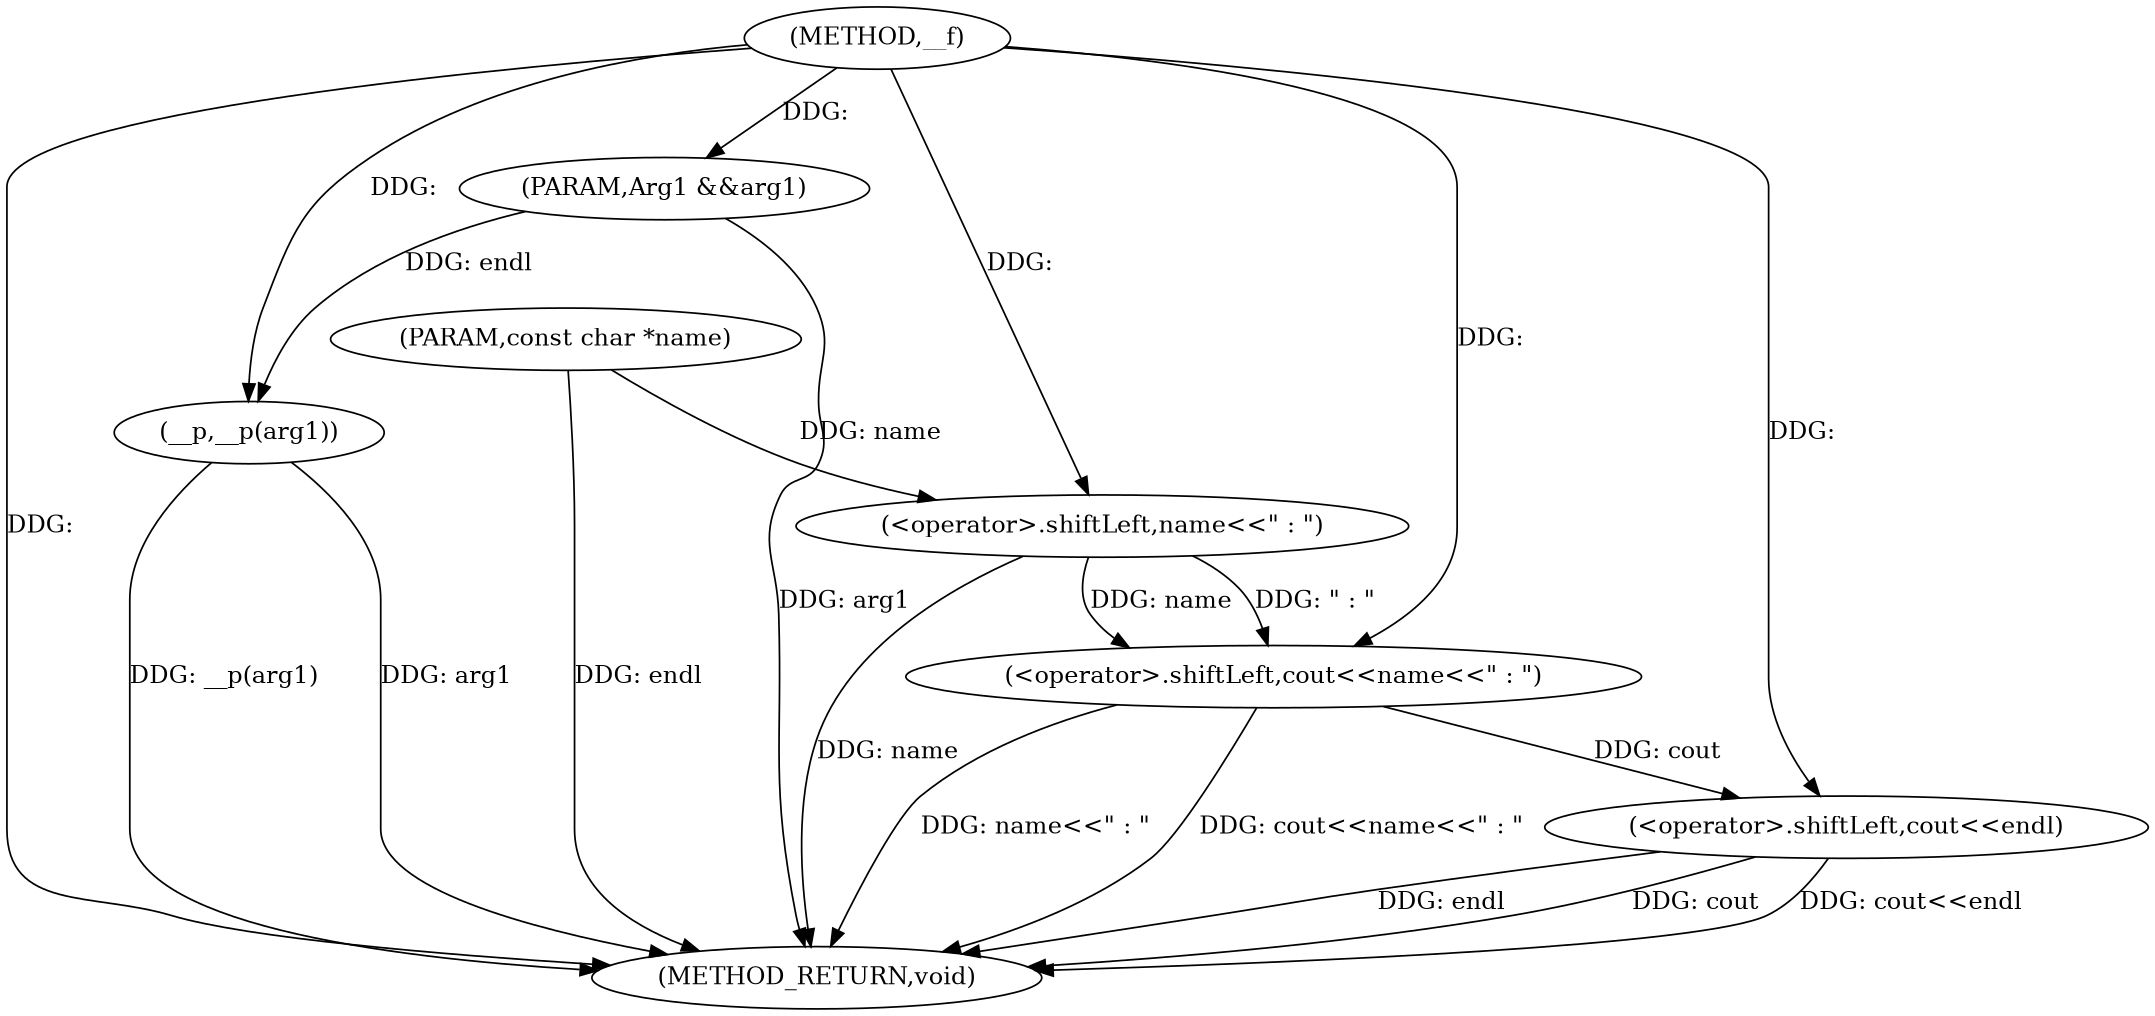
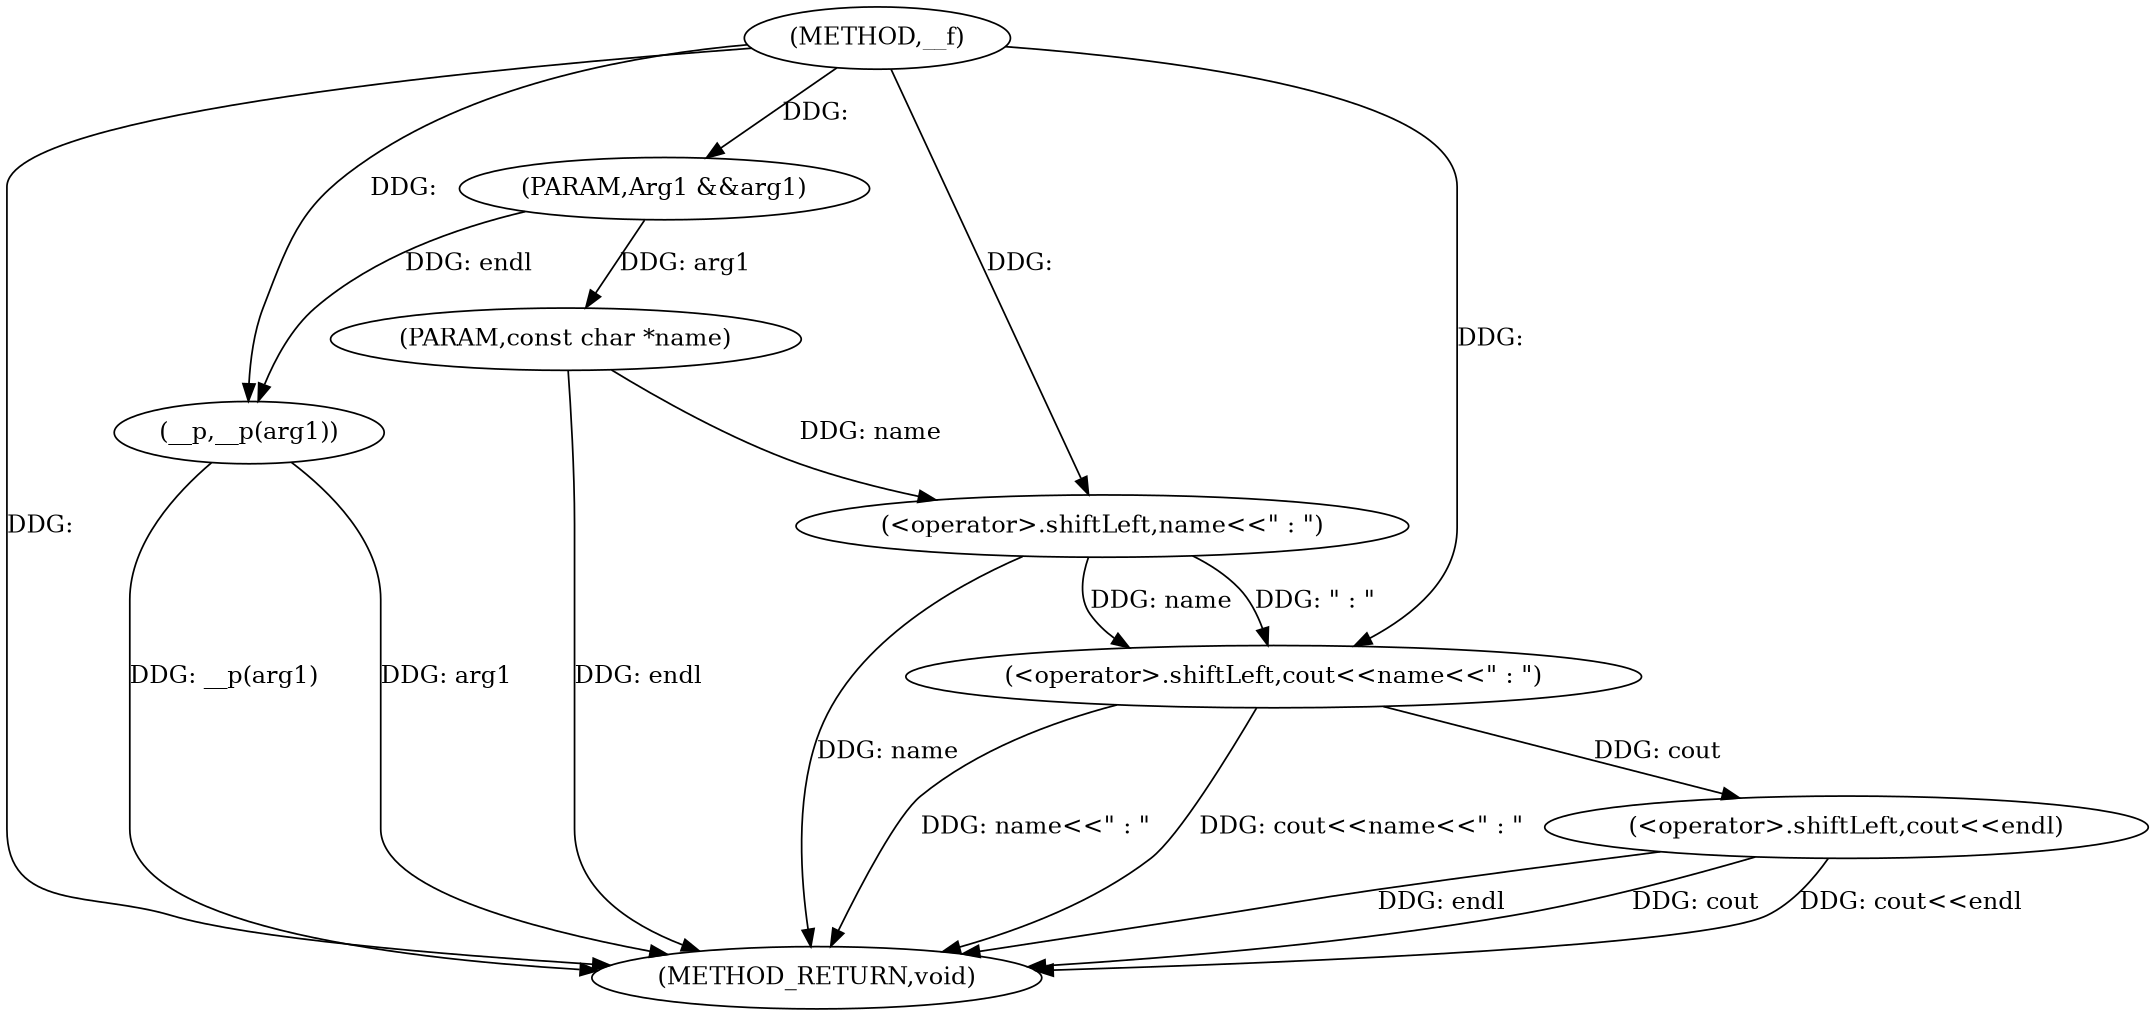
edge "(METHOD,__f)" -> "(<operator>.shiftLeft,cout<<endl)": removed, label "DDG:"
edge "(PARAM,Arg1 &&arg1)" -> "(METHOD_RETURN,void)": now "(PARAM,Arg1 &&arg1)" -> "(PARAM,const char *name)"
